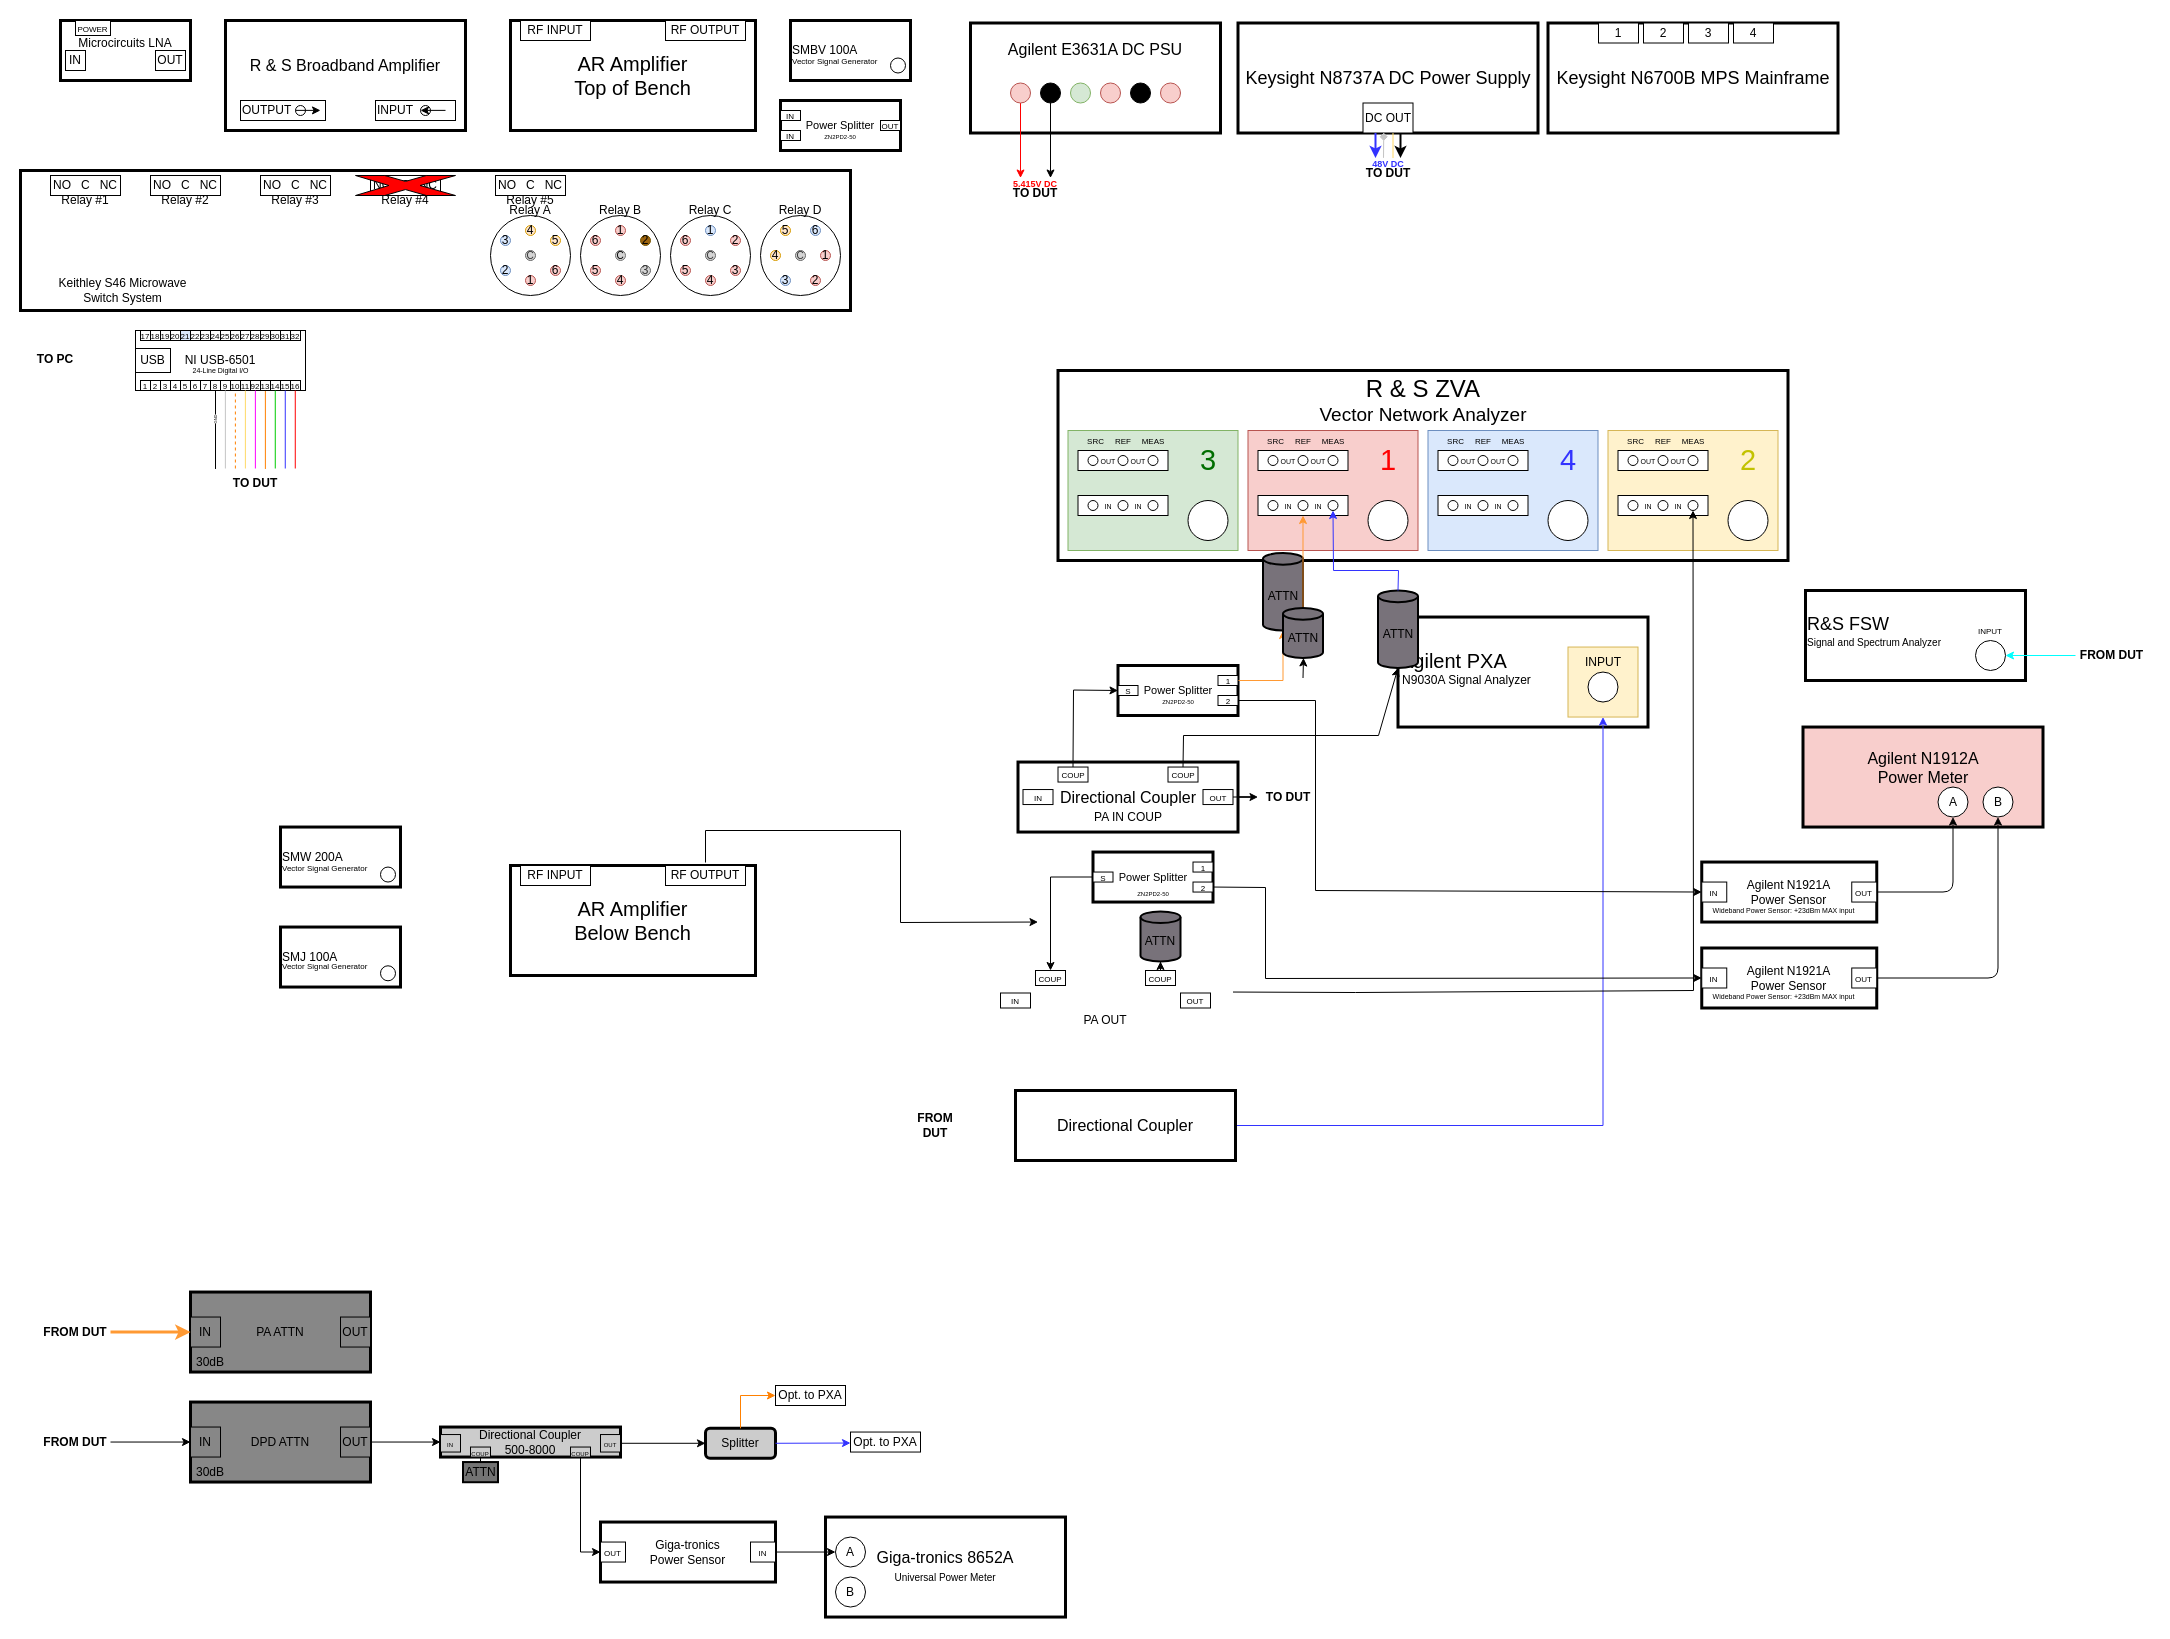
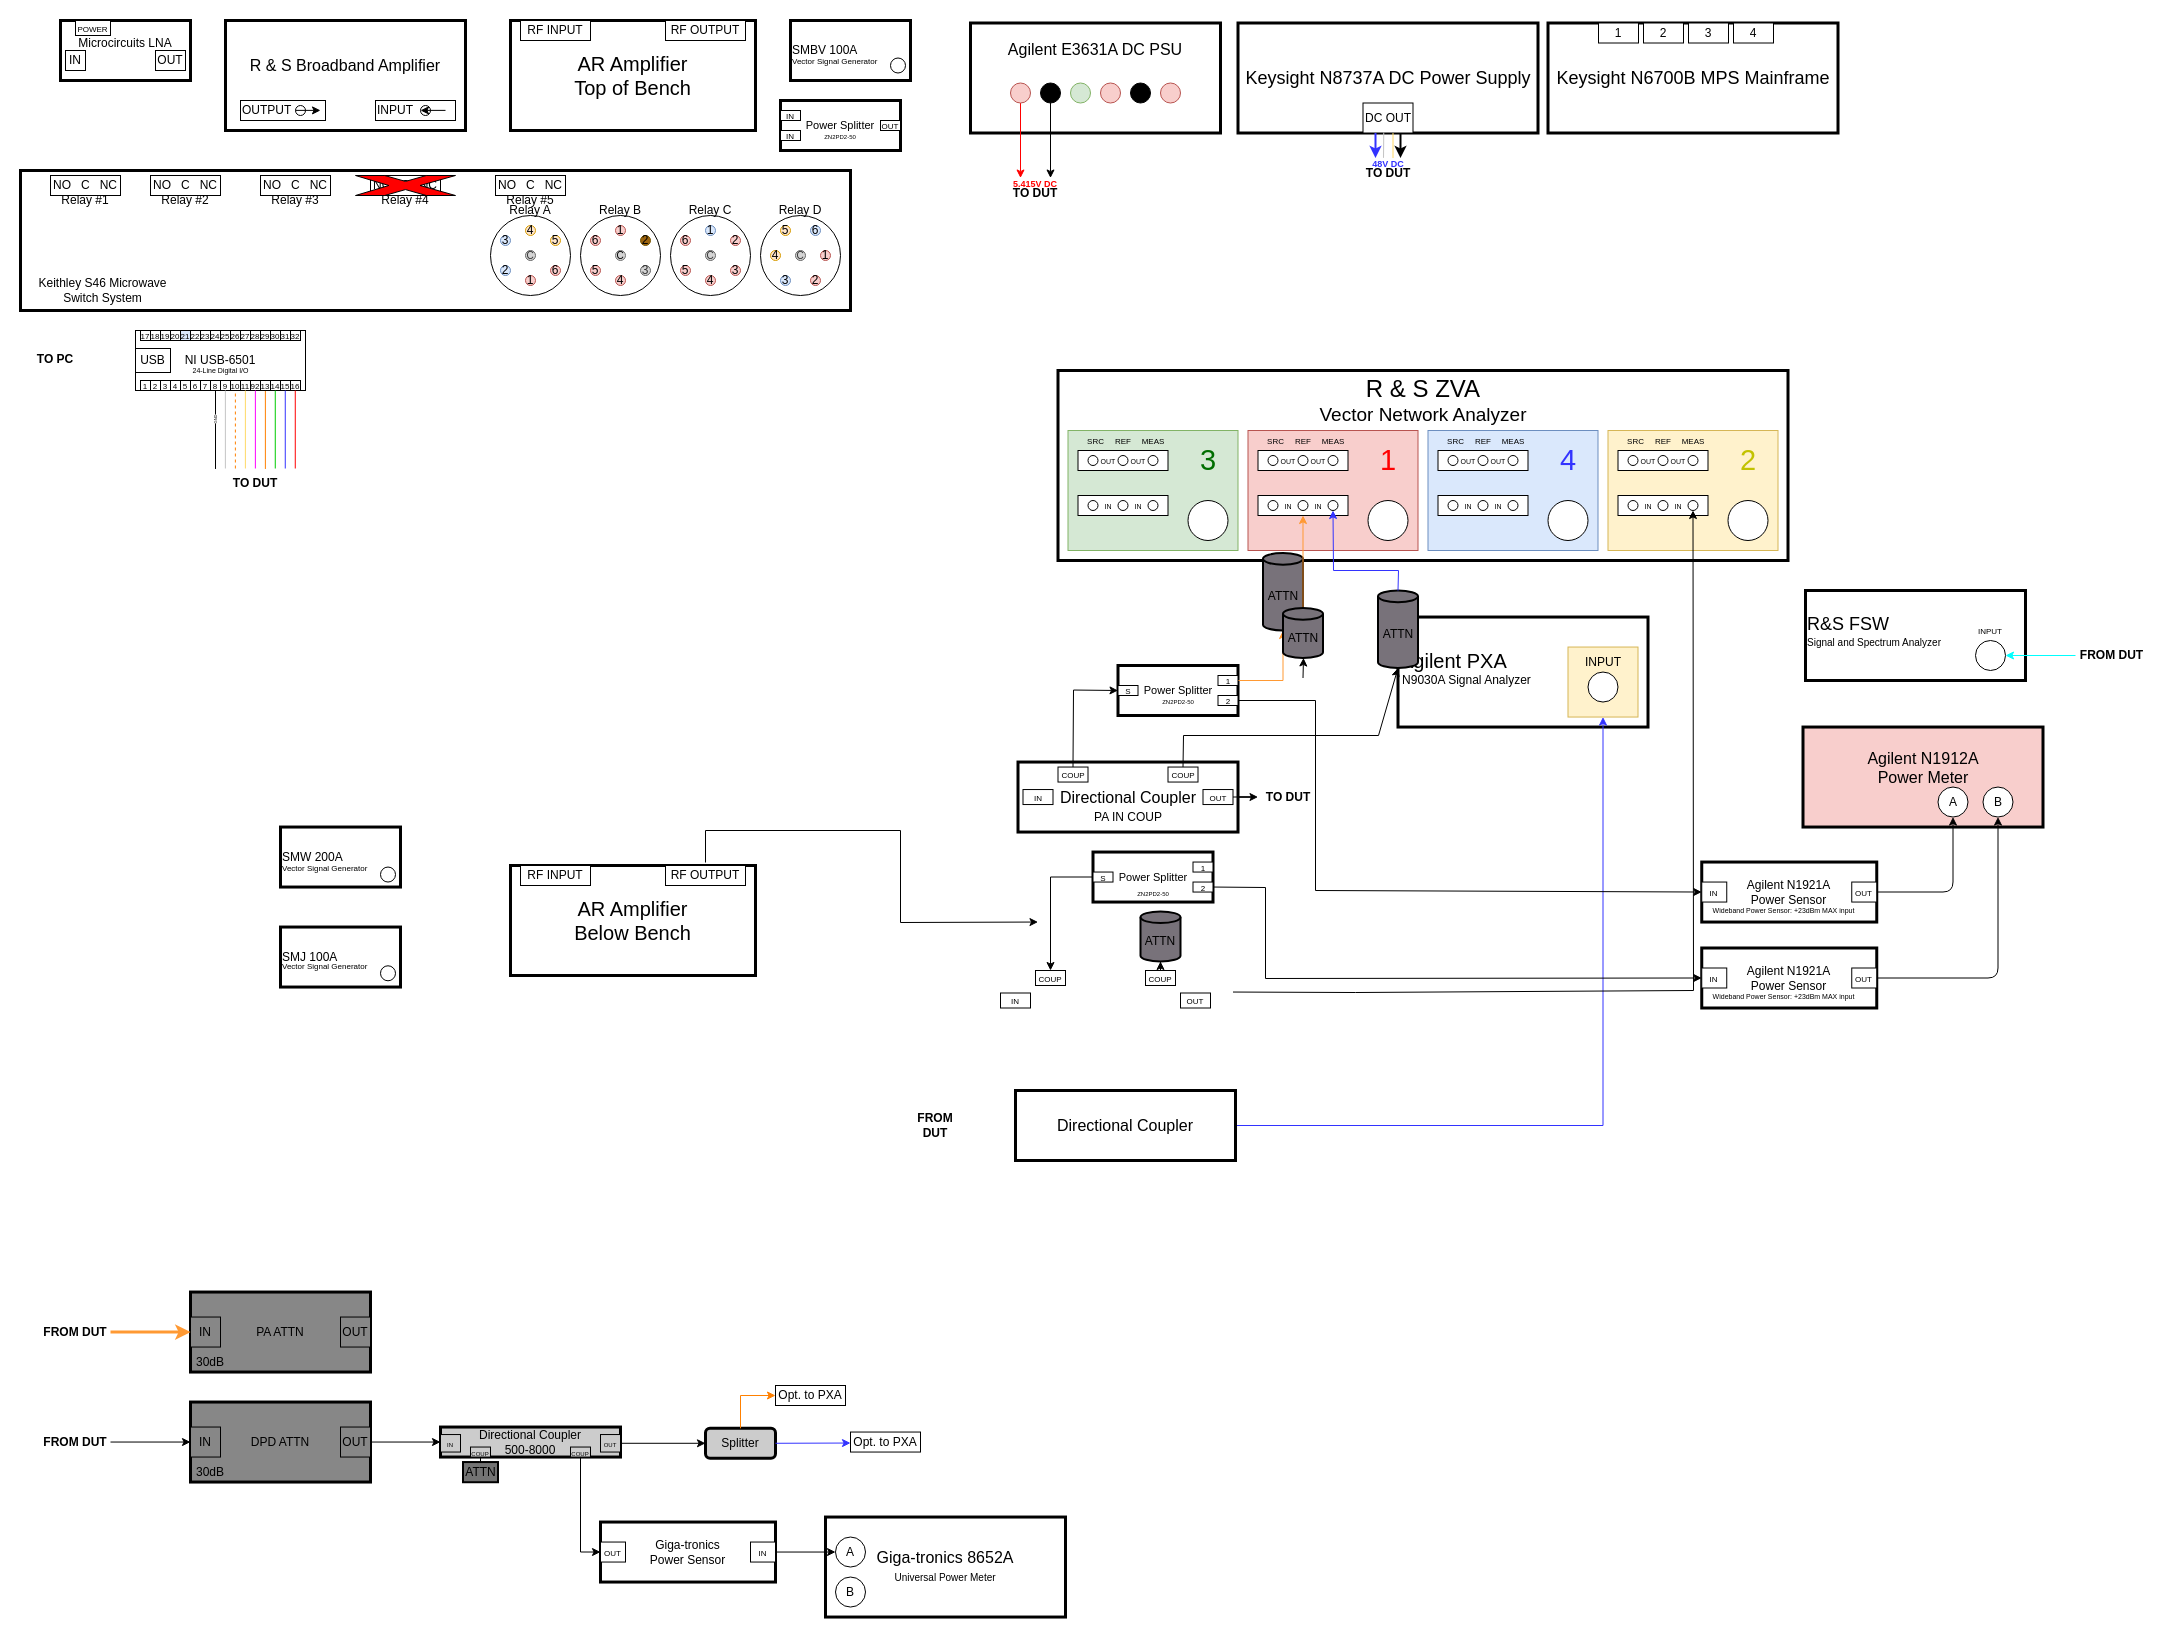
edge "48V DC" -> "DC OUT": arrowhead diamond -> none
node "Keithley S46 Microwave Switch System": moved (123, 291) -> (103, 291)
node "PA OUT": removed
